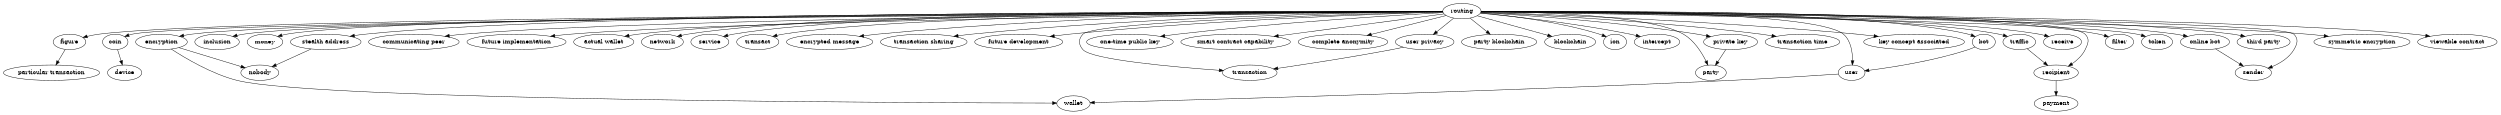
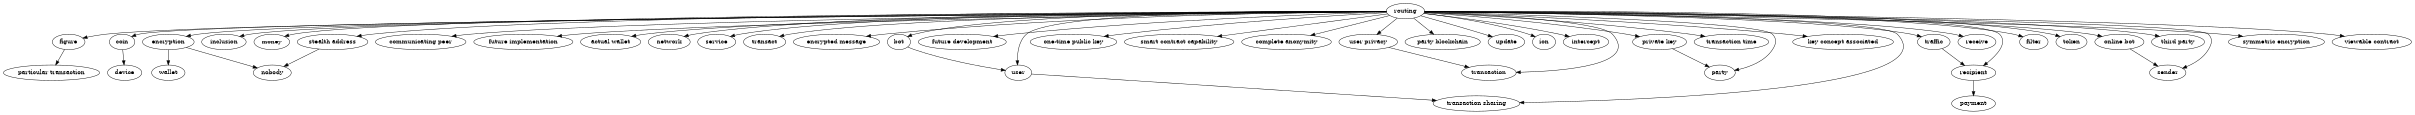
node "blockchain": label "blockchain" -> "update"
edge "user" -> "wallet": now "user" -> "transaction sharing"
